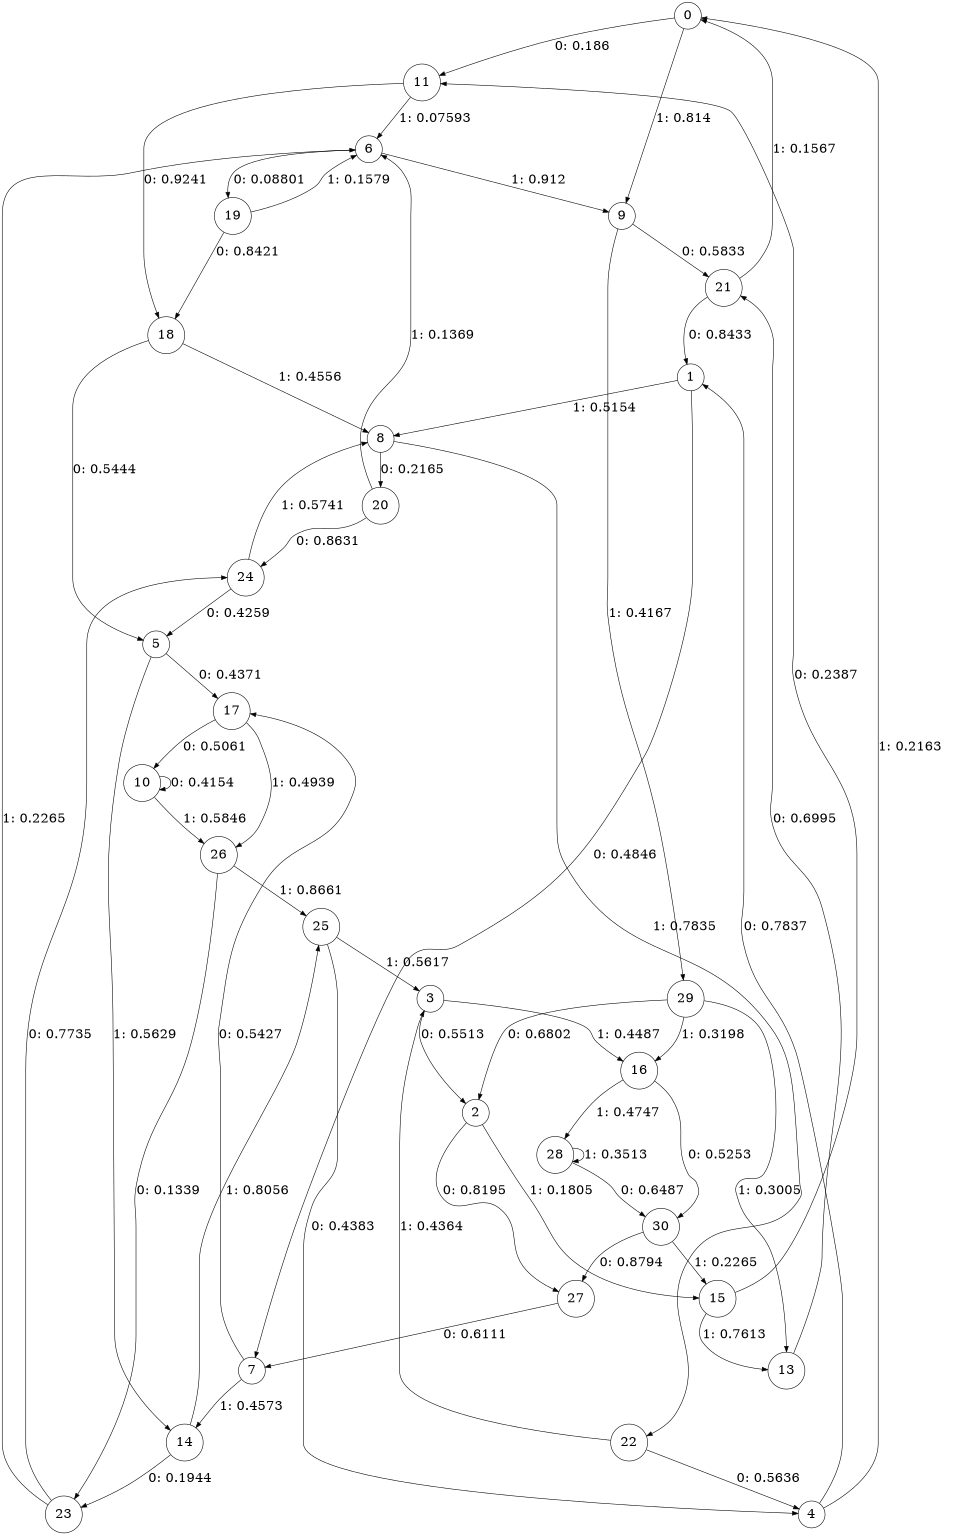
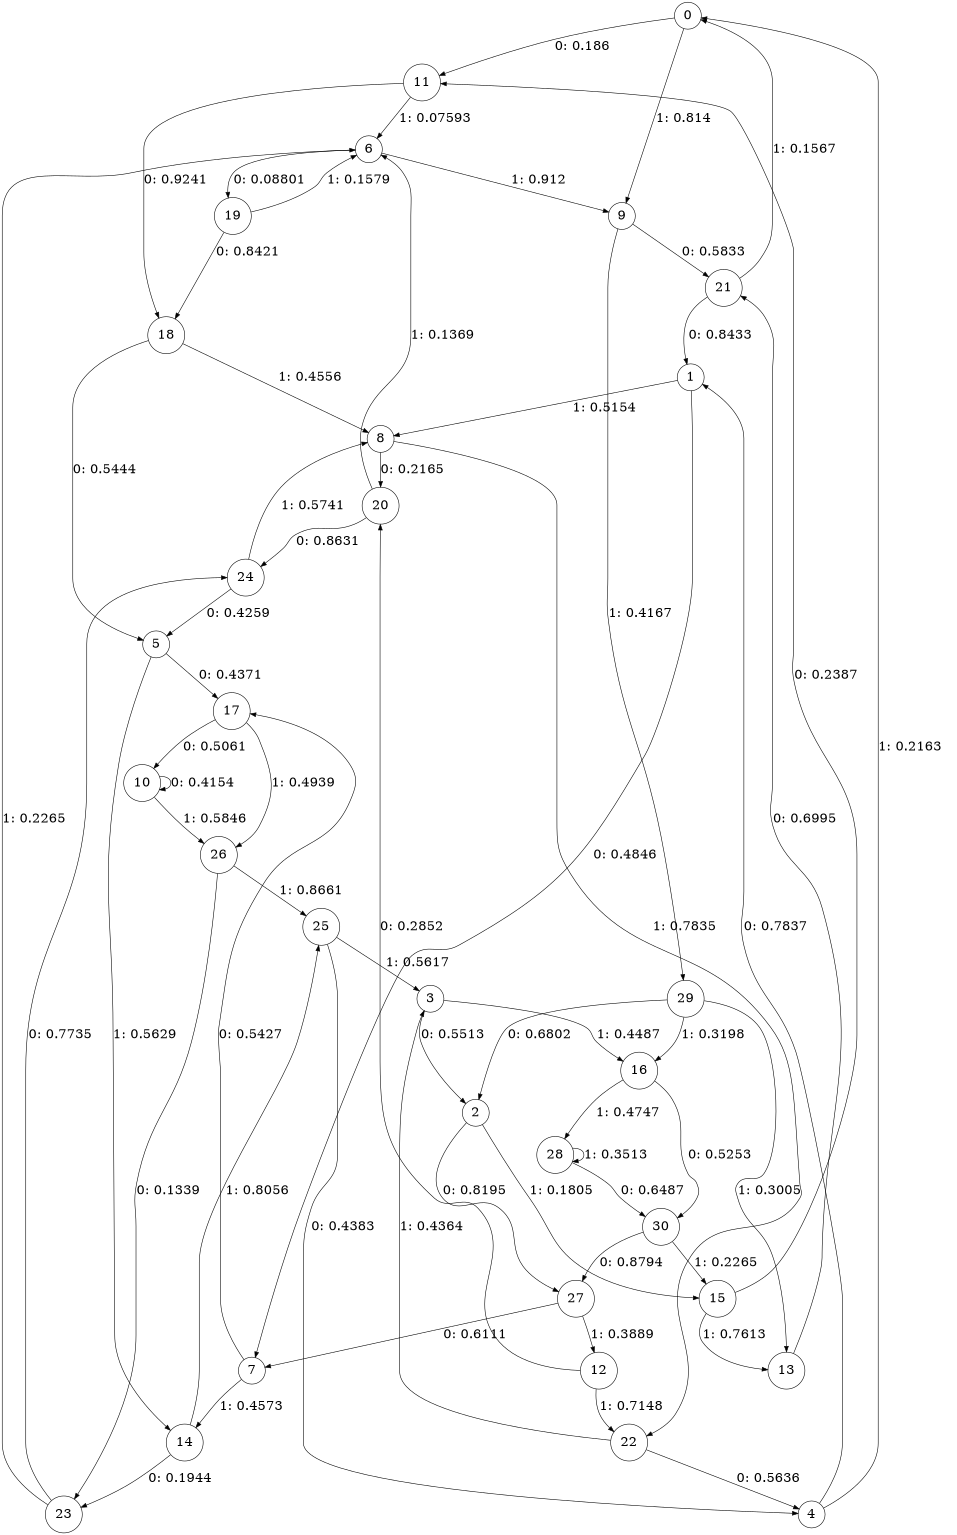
node "12": added
